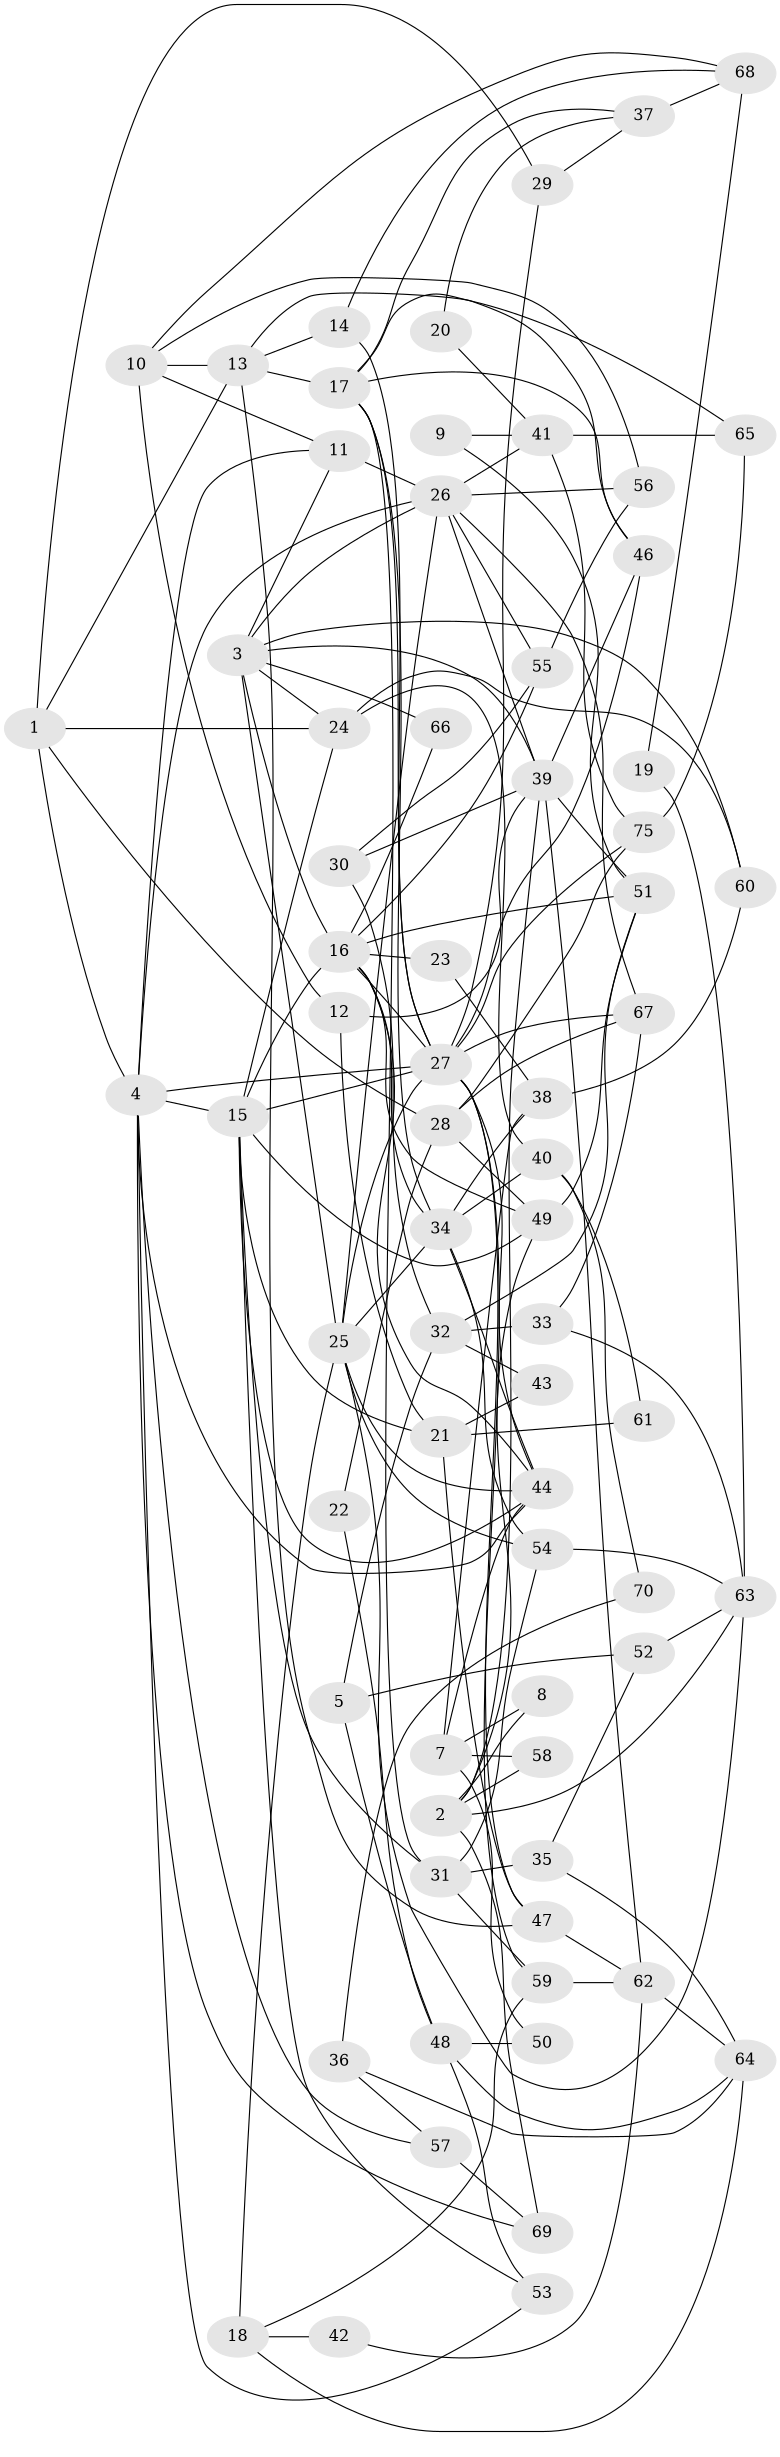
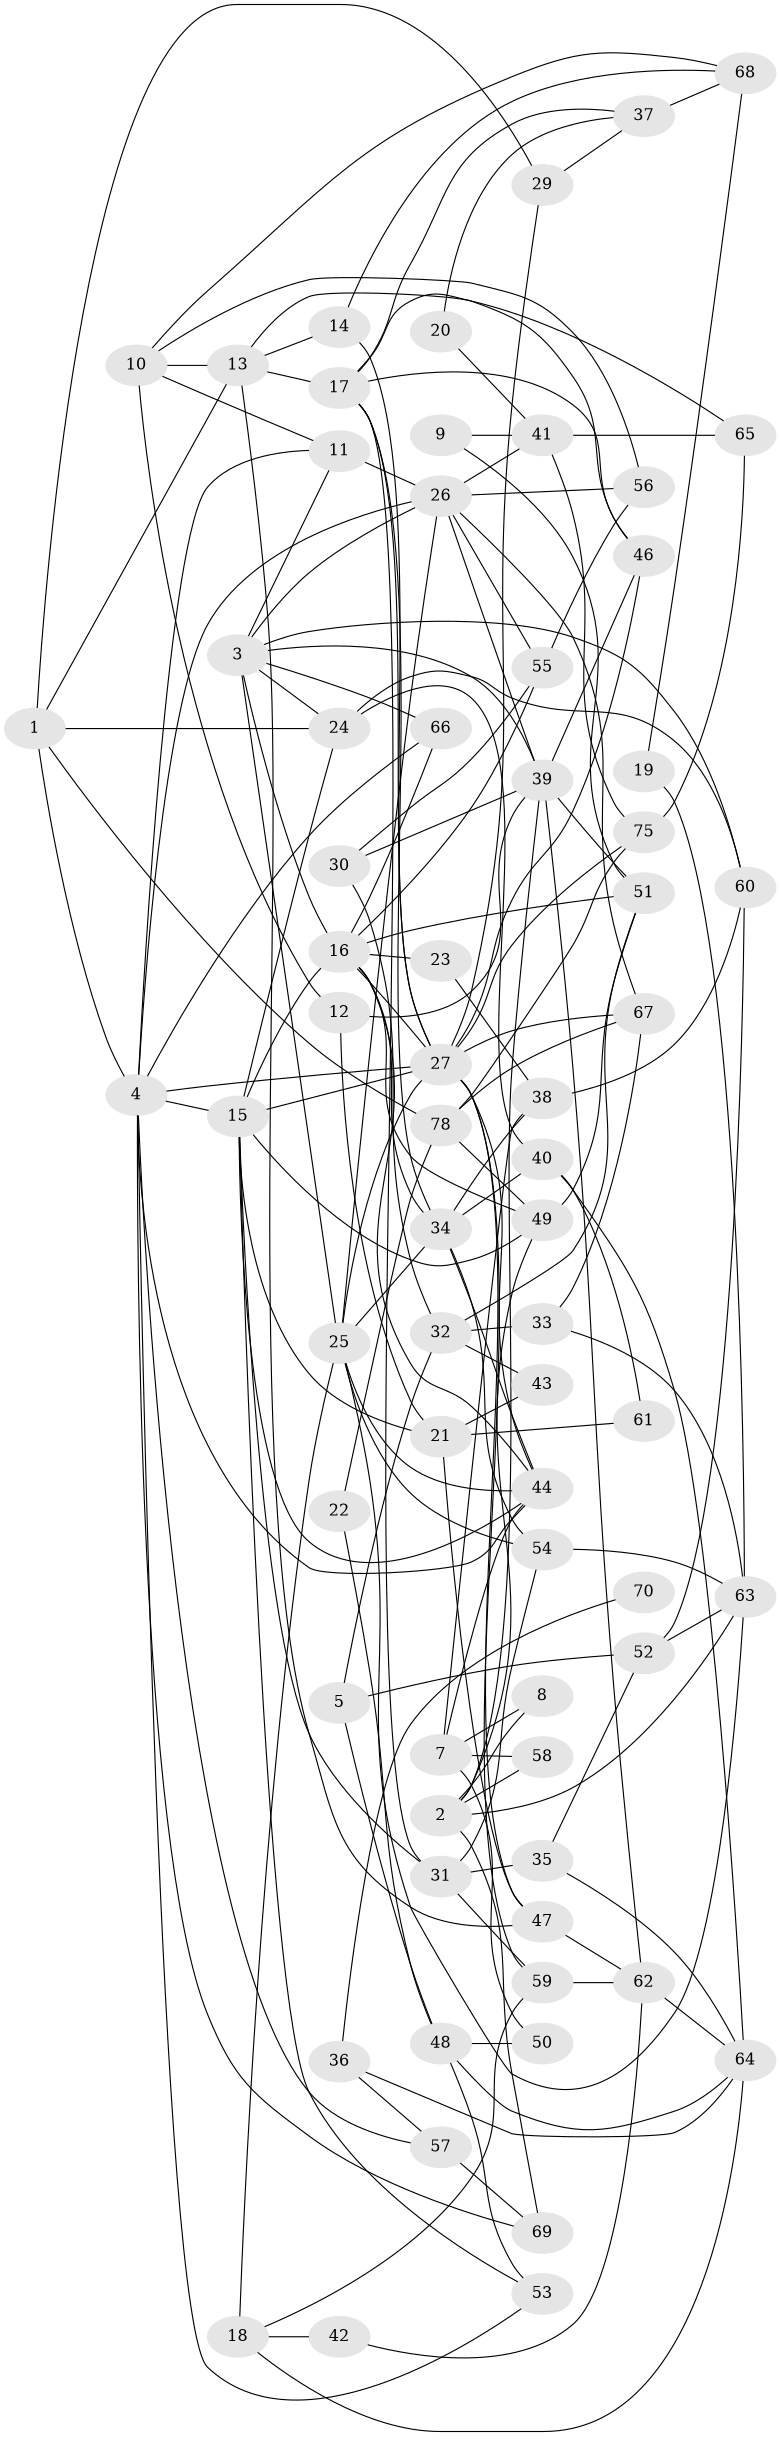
edge "66" -- "4": added
node "28": label "28" -> "78"
edge "60" -- "52": added
edge "40" -- "70": now "40" -- "64"
